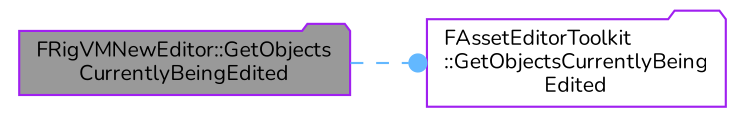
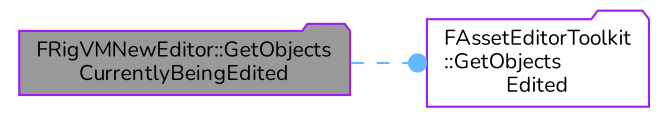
node "FAssetEditorToolkit ::GetObjectsCurrentlyBeing Edited": label "FAssetEditorToolkit ::GetObjectsCurrentlyBeing Edited" -> "FAssetEditorToolkit ::GetObjects Edited"
